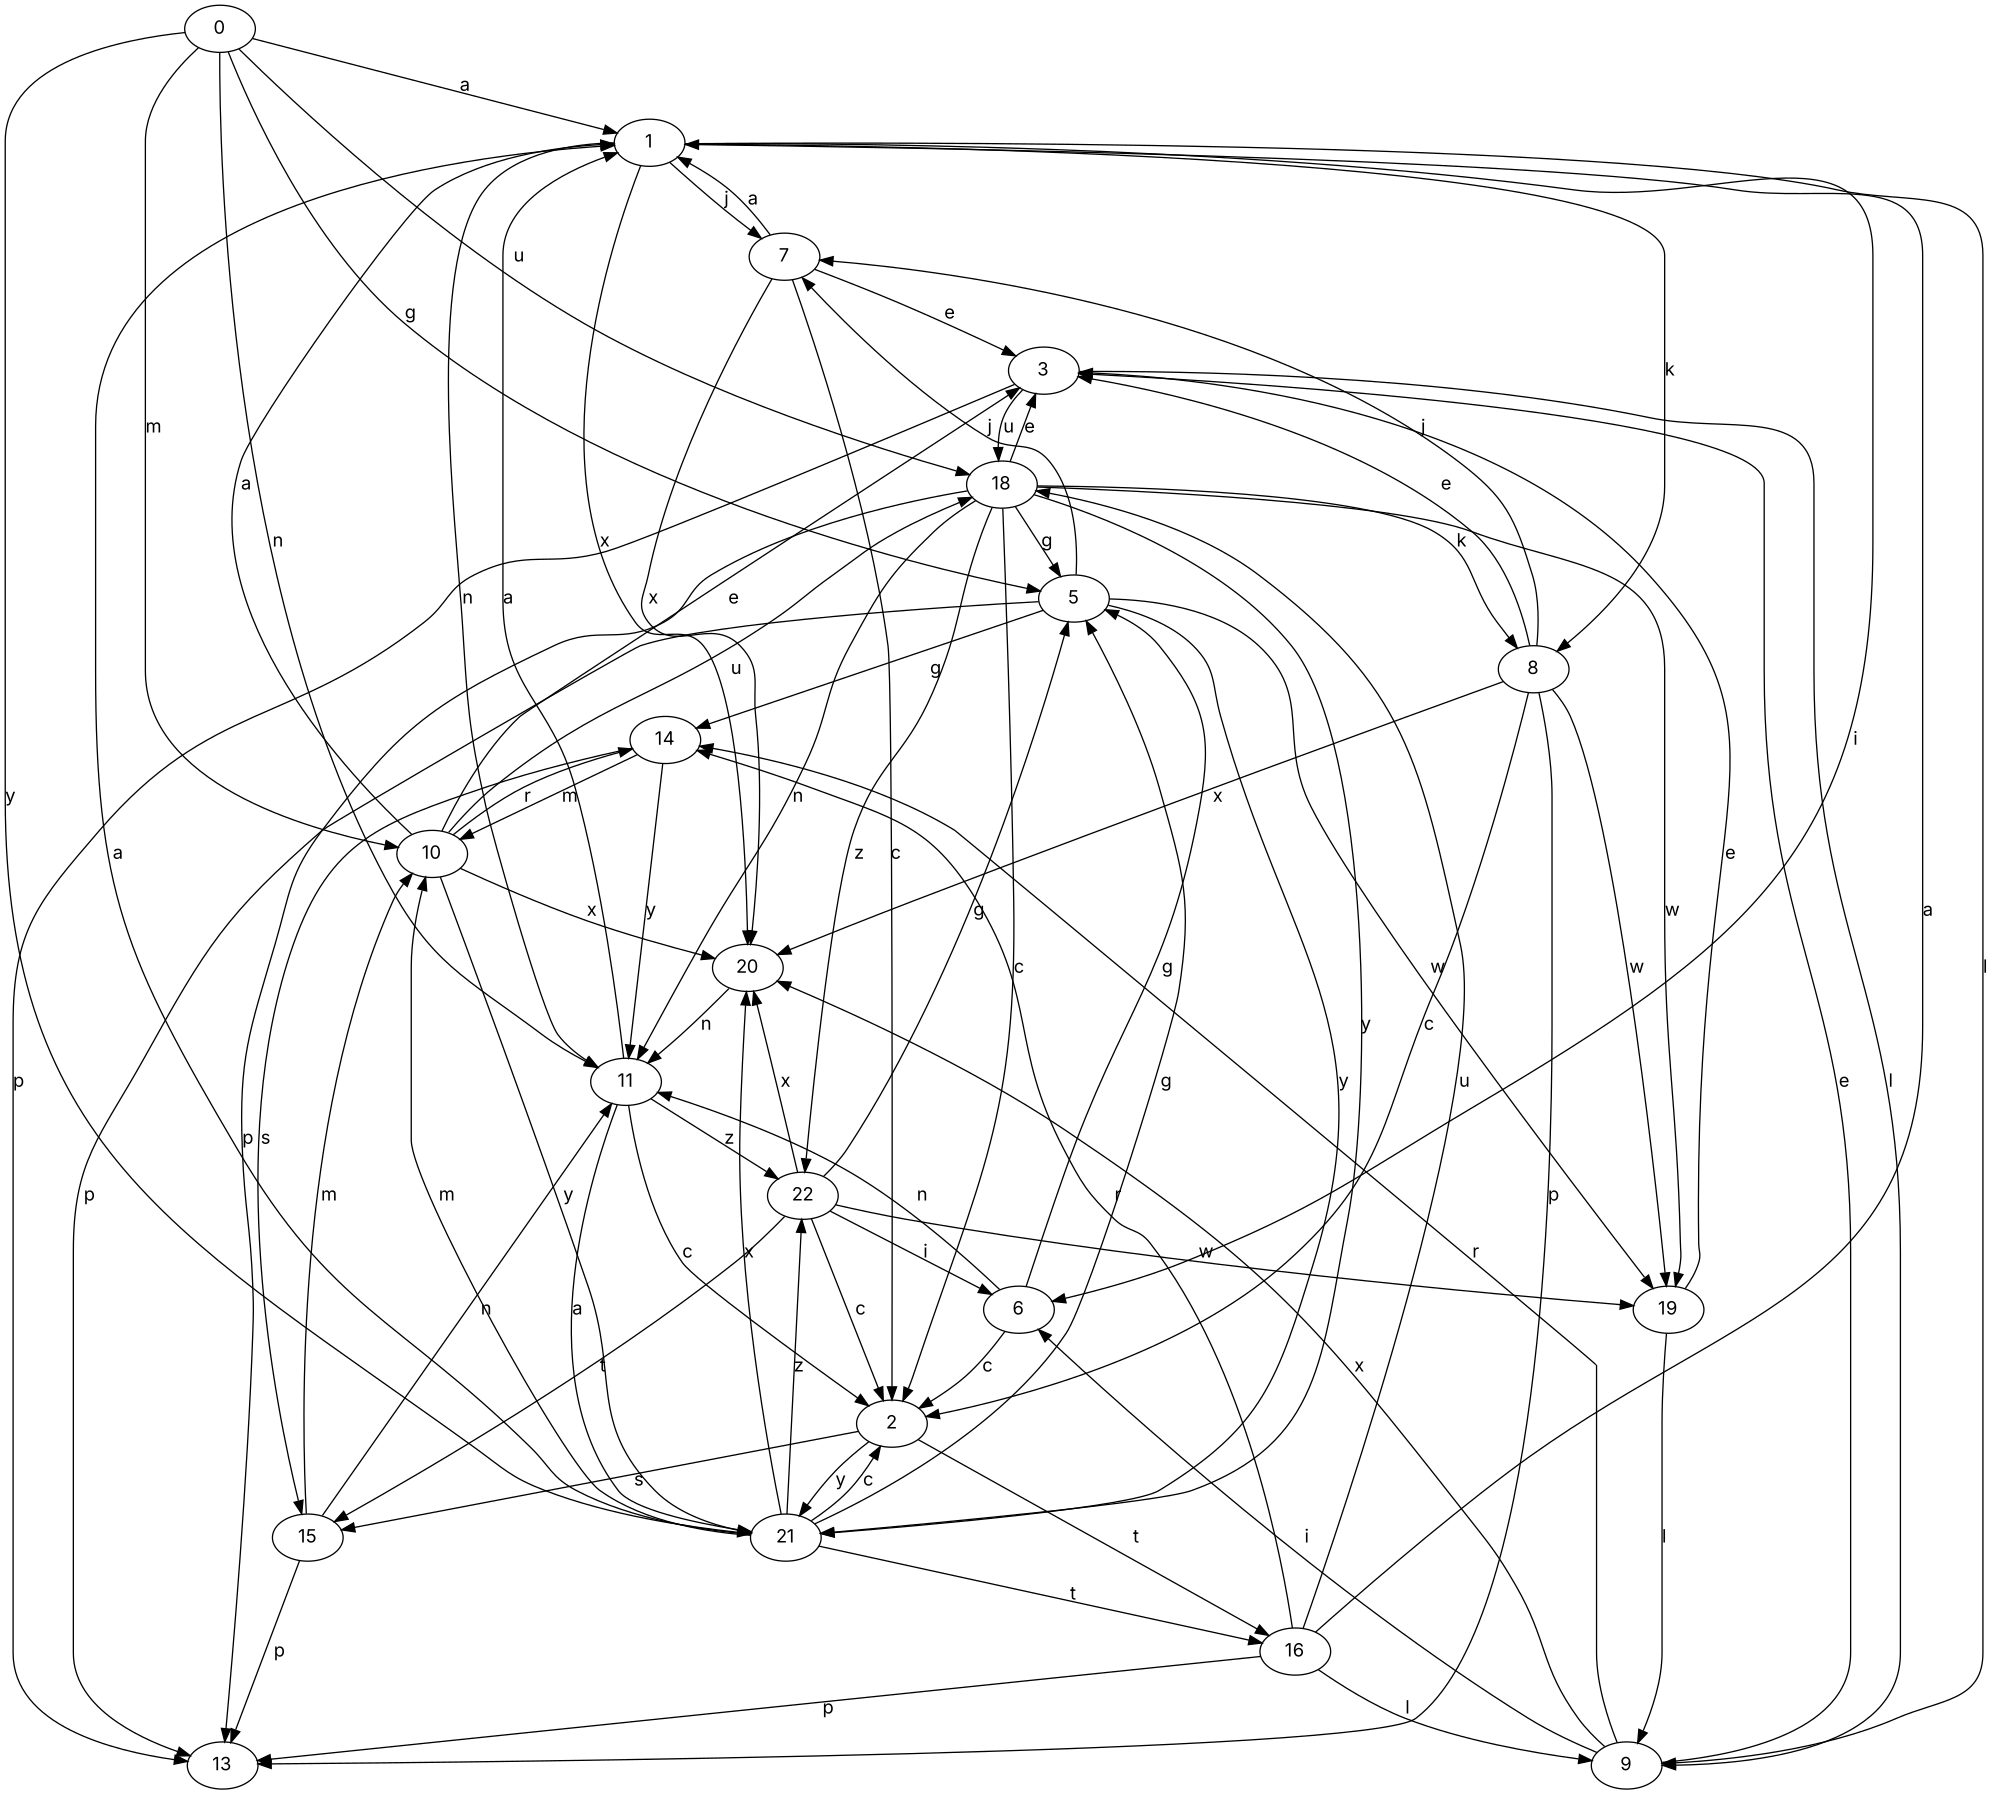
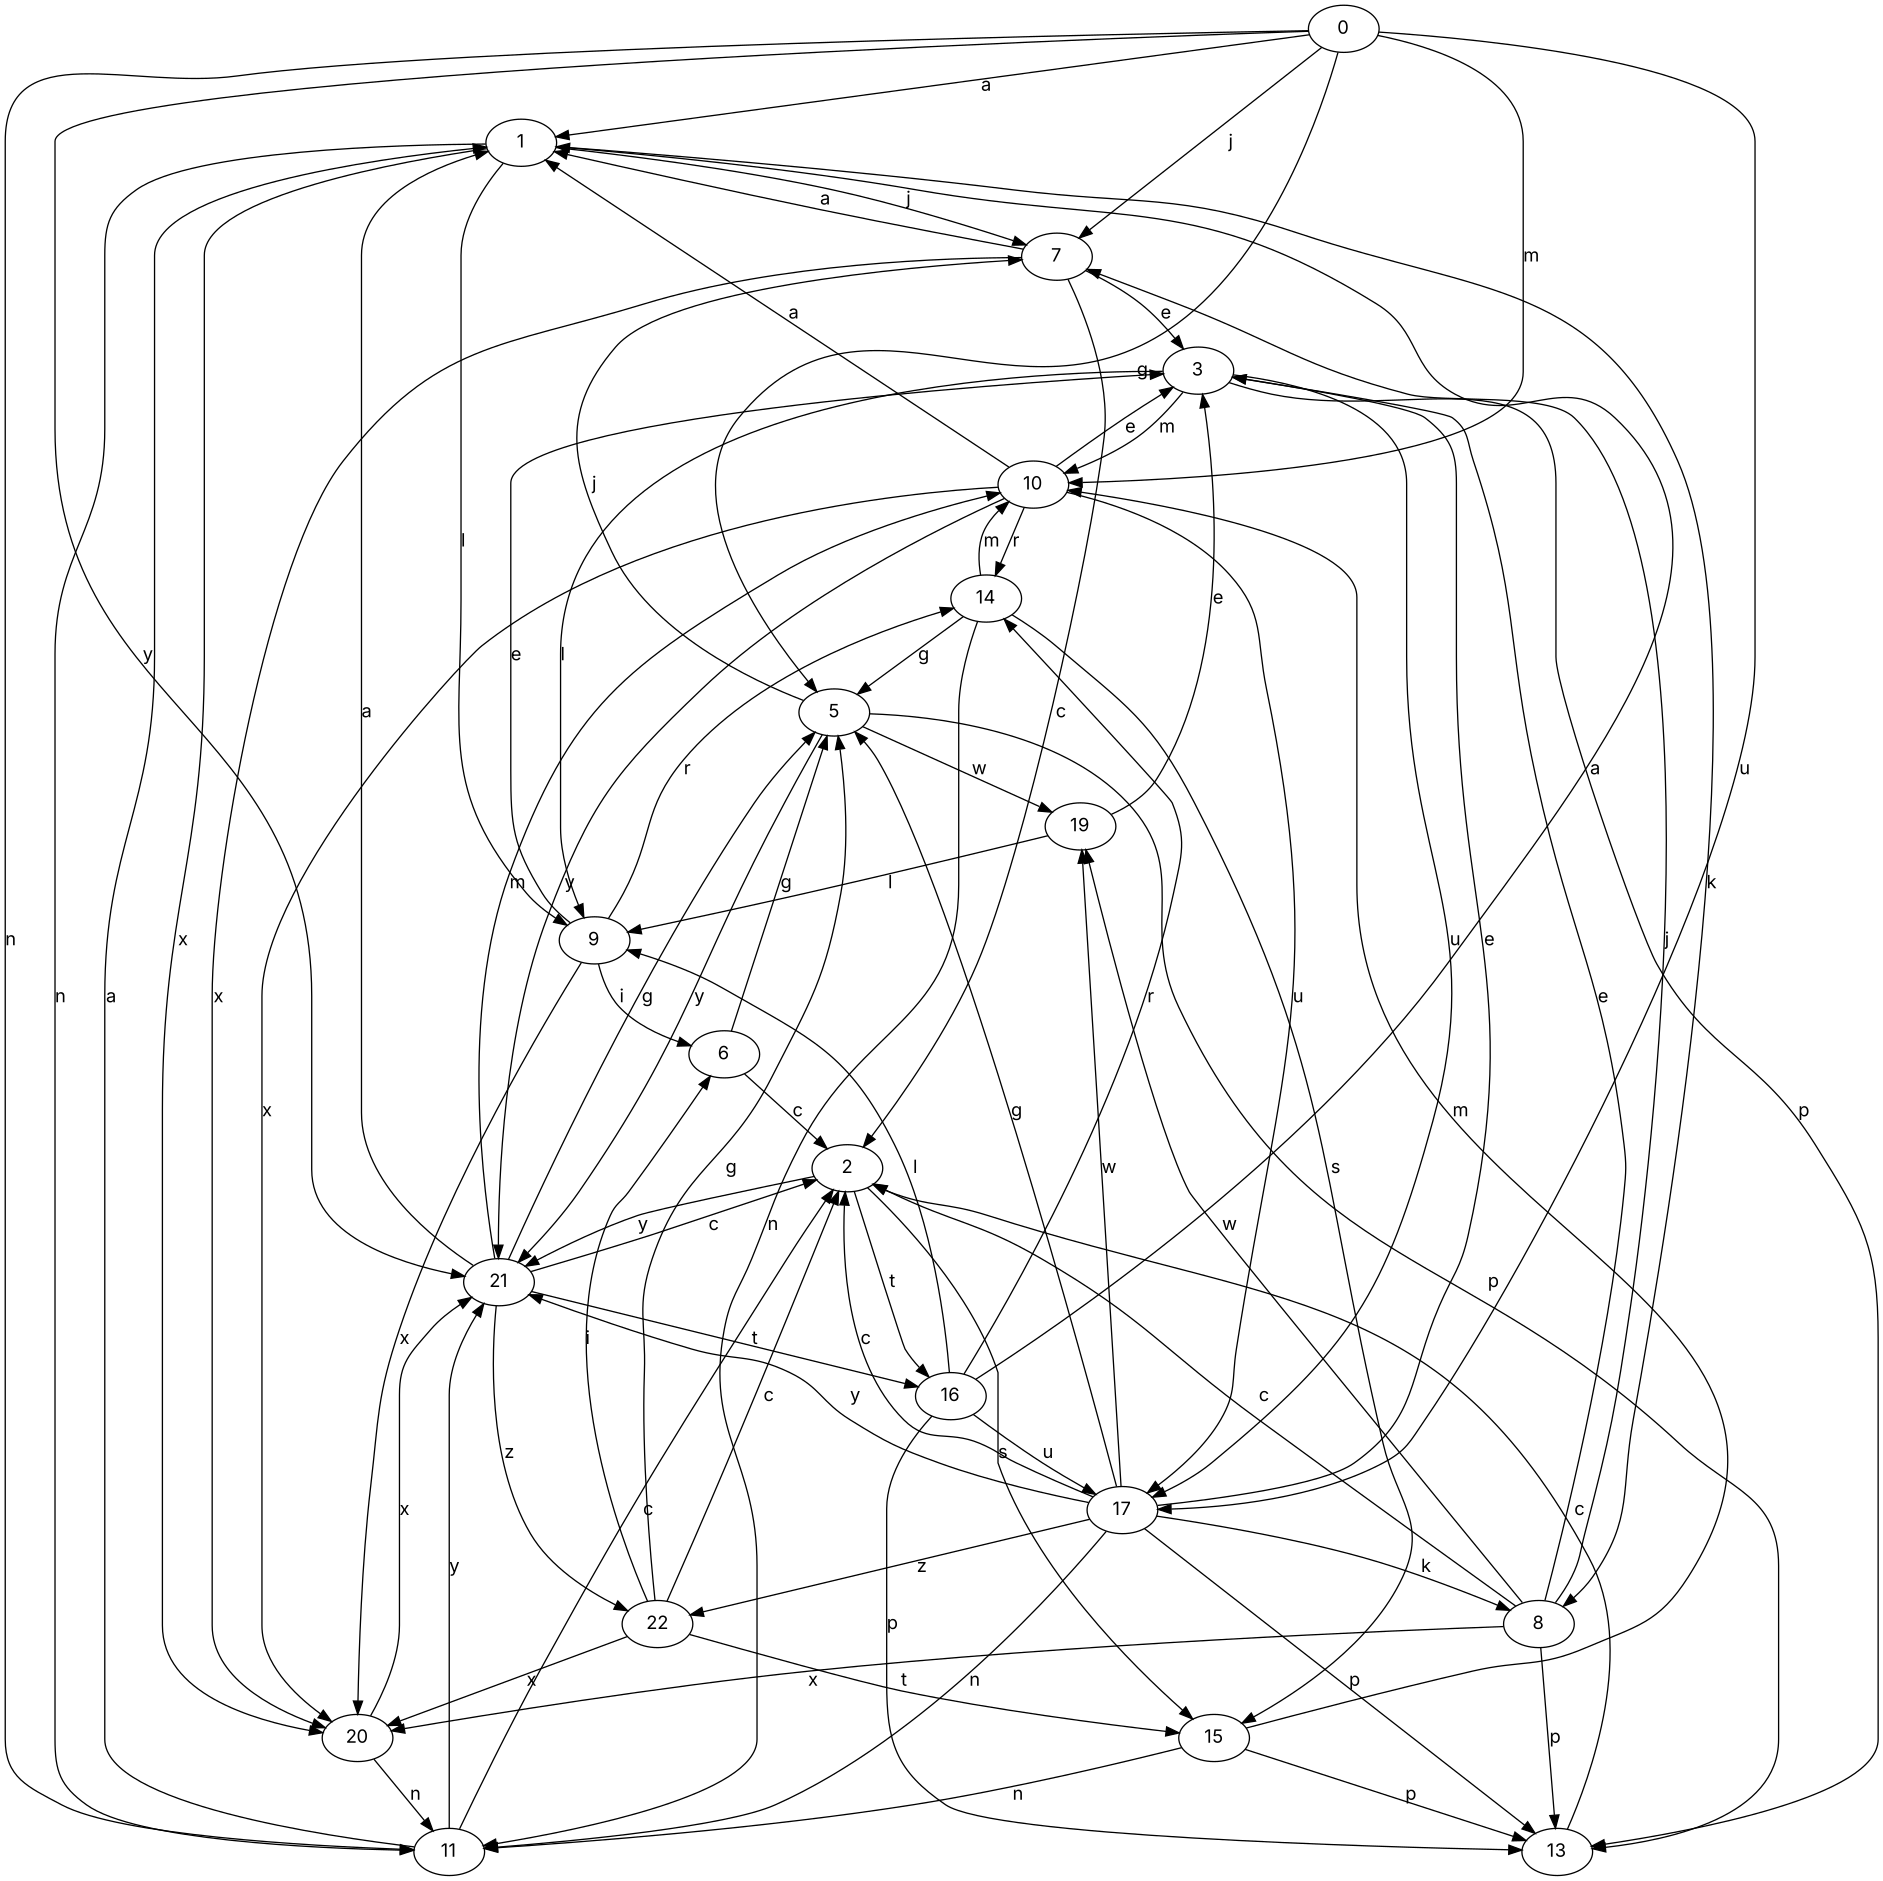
edge "0" -> "7": added, label "j"
edge "1" -> "6": removed, label "i"
edge "3" -> "10": added, label "m"
node "18": label "18" -> "17"
edge "5" -> "14": reversed
edge "14" -> "11": label "y" -> "n"
edge "11" -> "22": removed, label "z"
edge "6" -> "11": removed, label "n"
edge "22" -> "19": removed, label "w"
edge "21" -> "20": reversed
edge "11" -> "21": label "a" -> "y"
edge "13" -> "2": added, label "c"
